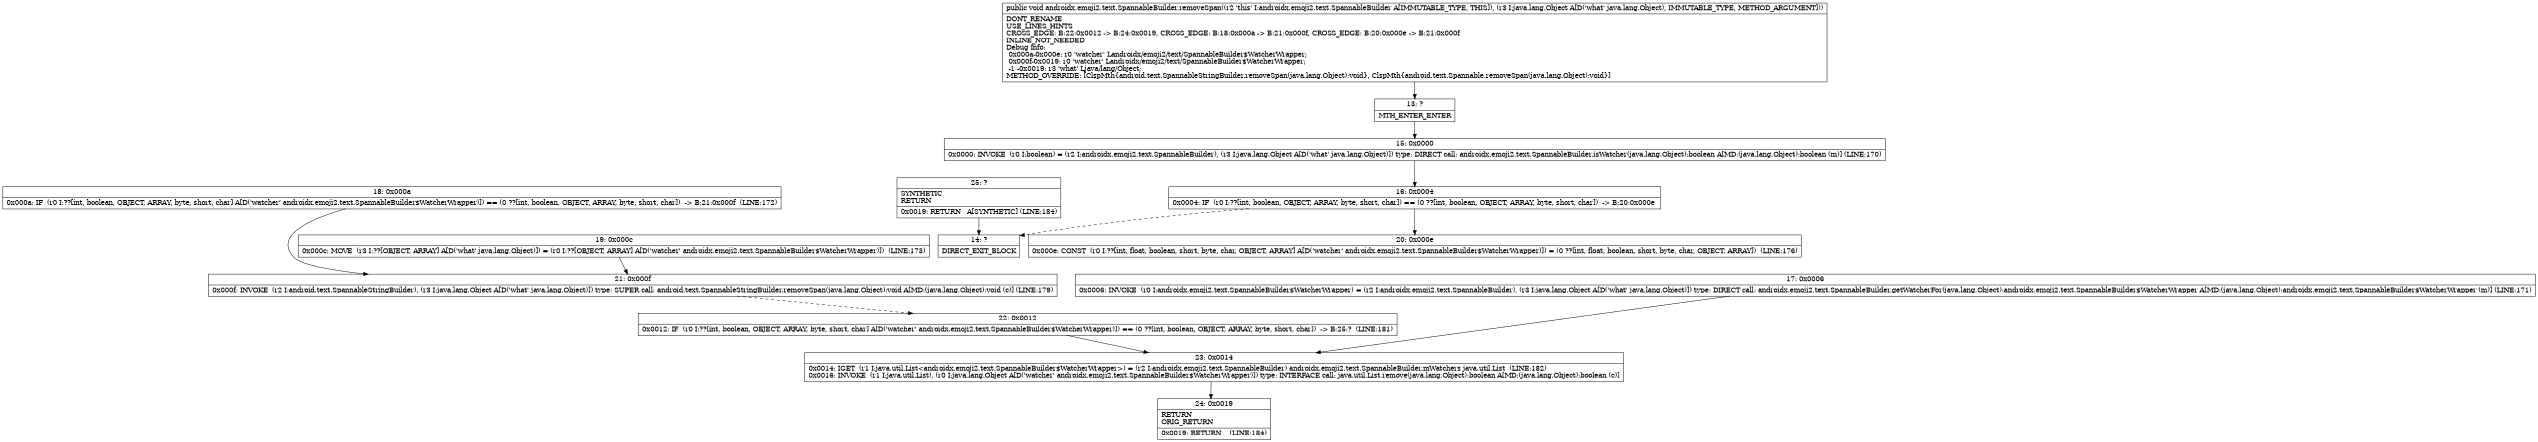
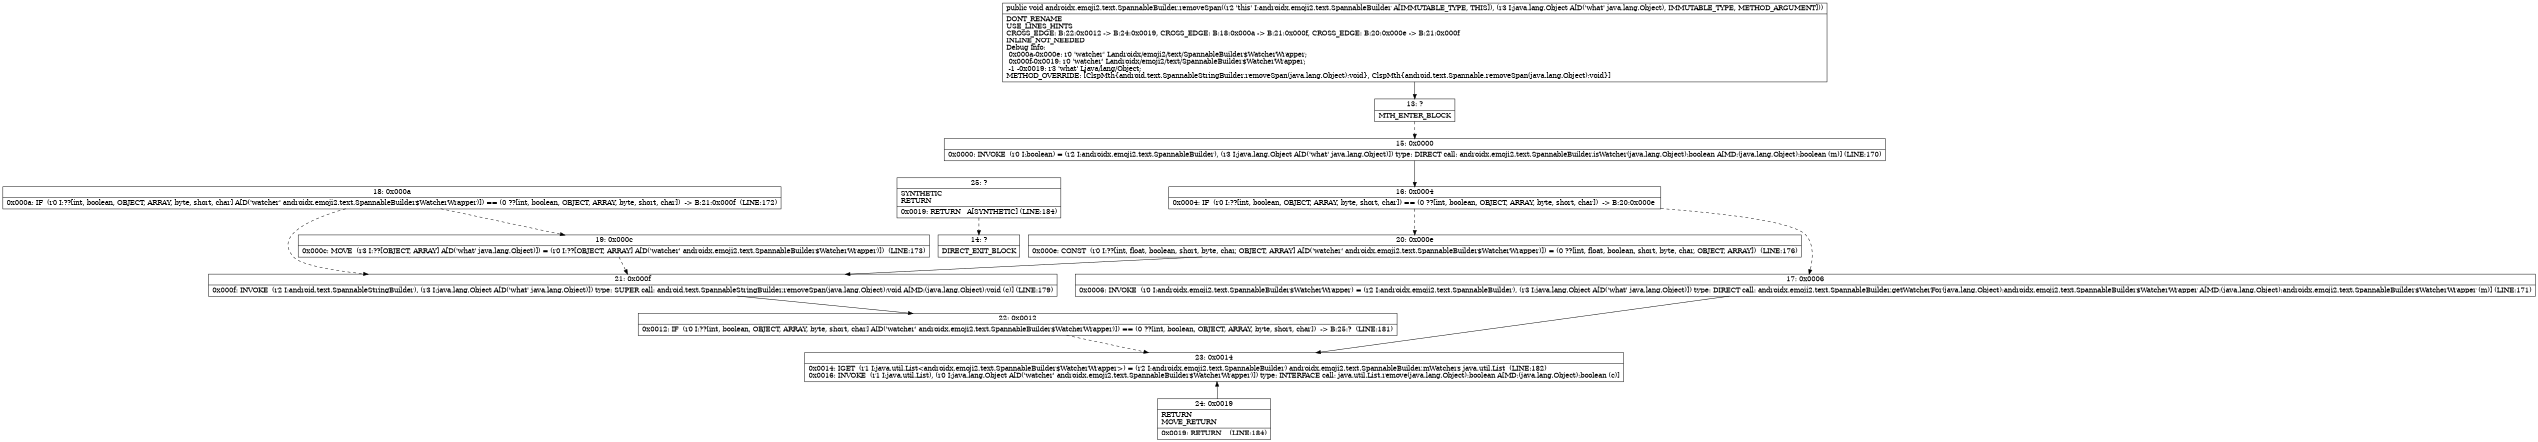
node "13: ?": text "MTH_ENTER_ENTER" -> "MTH_ENTER_BLOCK"
edge "13: ?" -> "15: 0x0000": style solid -> dashed
edge "16: 0x0004" -> "14: ?": now "16: 0x0004" -> "17: 0x0006"
edge "16: 0x0004" -> "20: 0x000e": style solid -> dashed
edge "18: 0x000a" -> "19: 0x000c": added
edge "25: ?" -> "14: ?": style solid -> dashed
edge "18: 0x000a" -> "21: 0x000f": style solid -> dashed
edge "19: 0x000c" -> "21: 0x000f": style solid -> dashed
edge "20: 0x000e" -> "21: 0x000f": added
edge "21: 0x000f" -> "22: 0x0012": style dashed -> solid
edge "22: 0x0012" -> "23: 0x0014": style solid -> dashed
edge "23: 0x0014" -> "24: 0x0019": reversed
node "24: 0x0019": text "ORIG_RETURN" -> "MOVE_RETURN"
